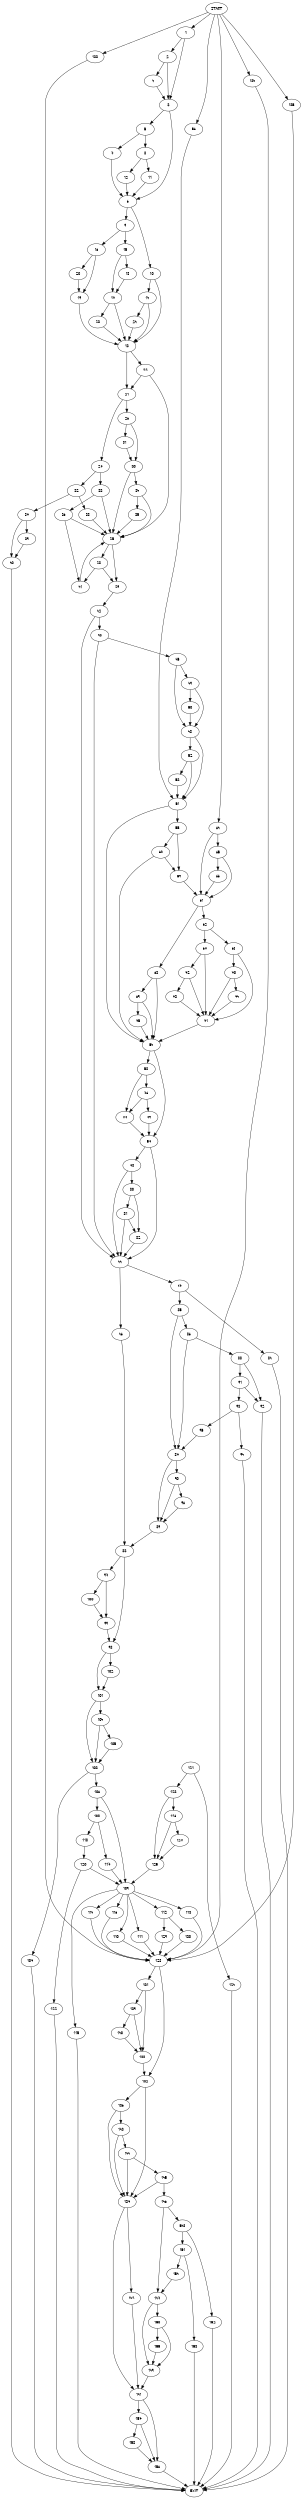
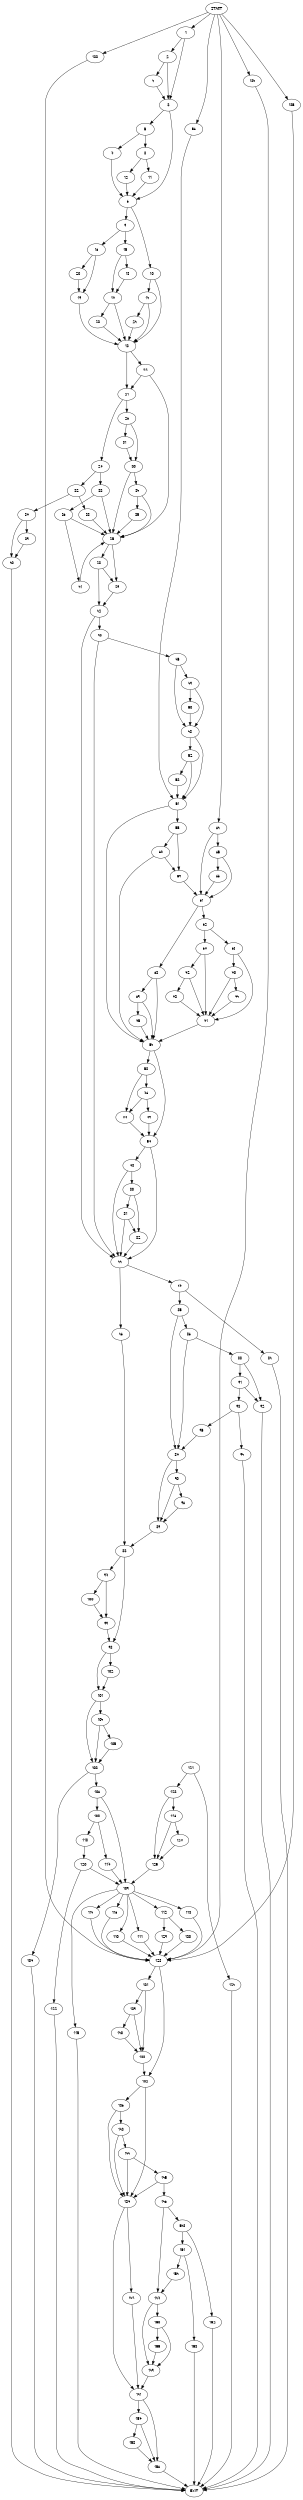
edge "28" -> "41": now "28" -> "42"
